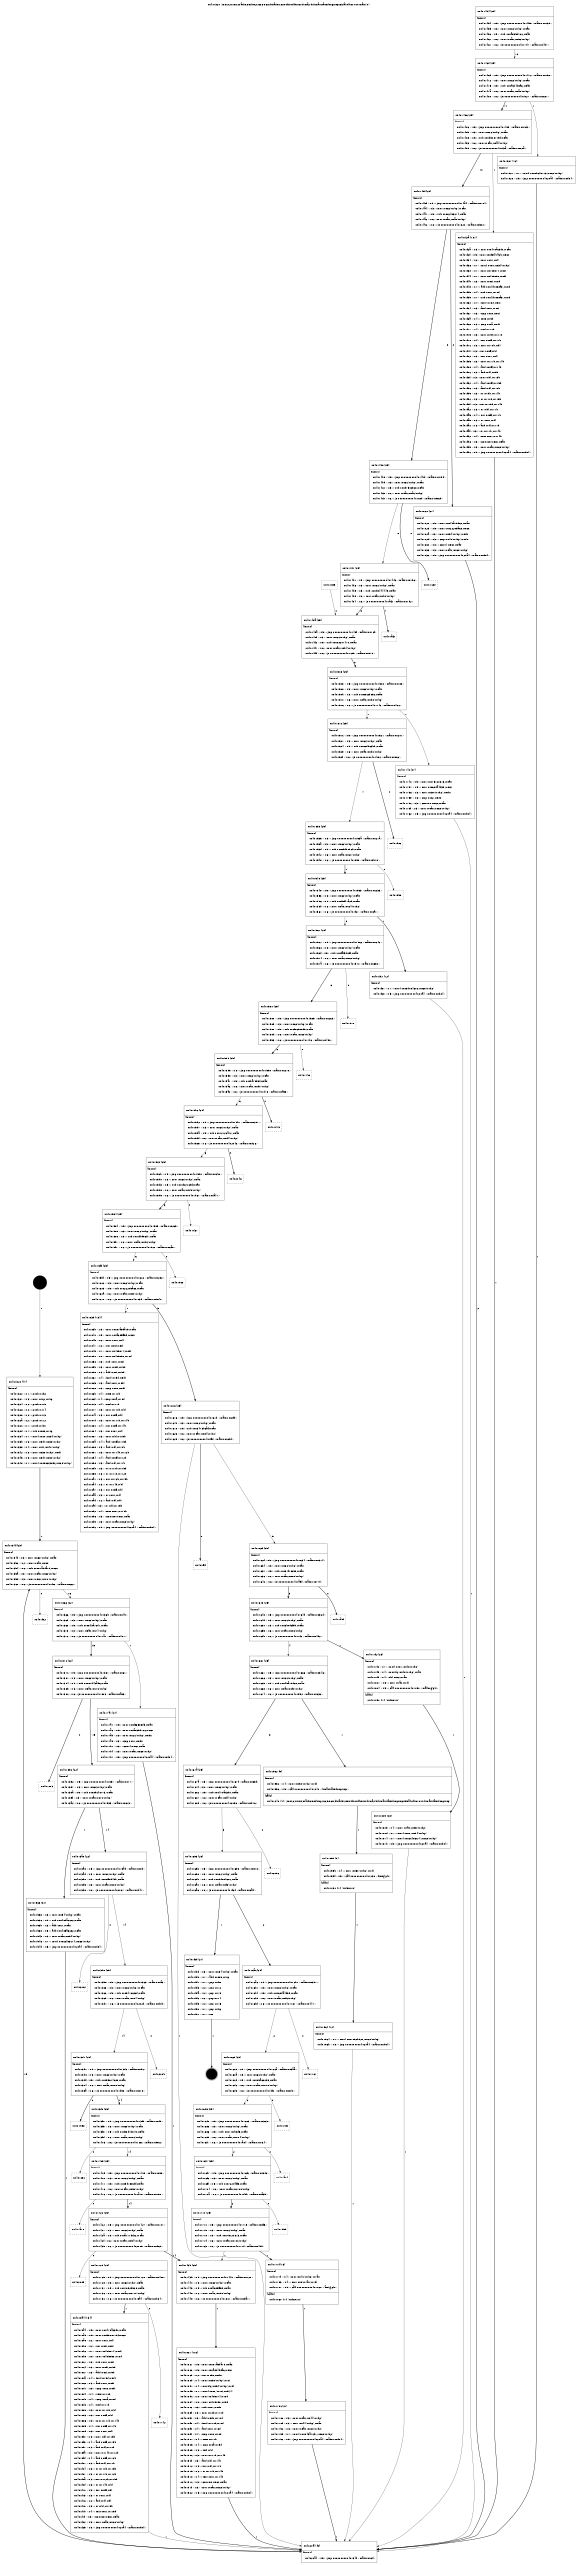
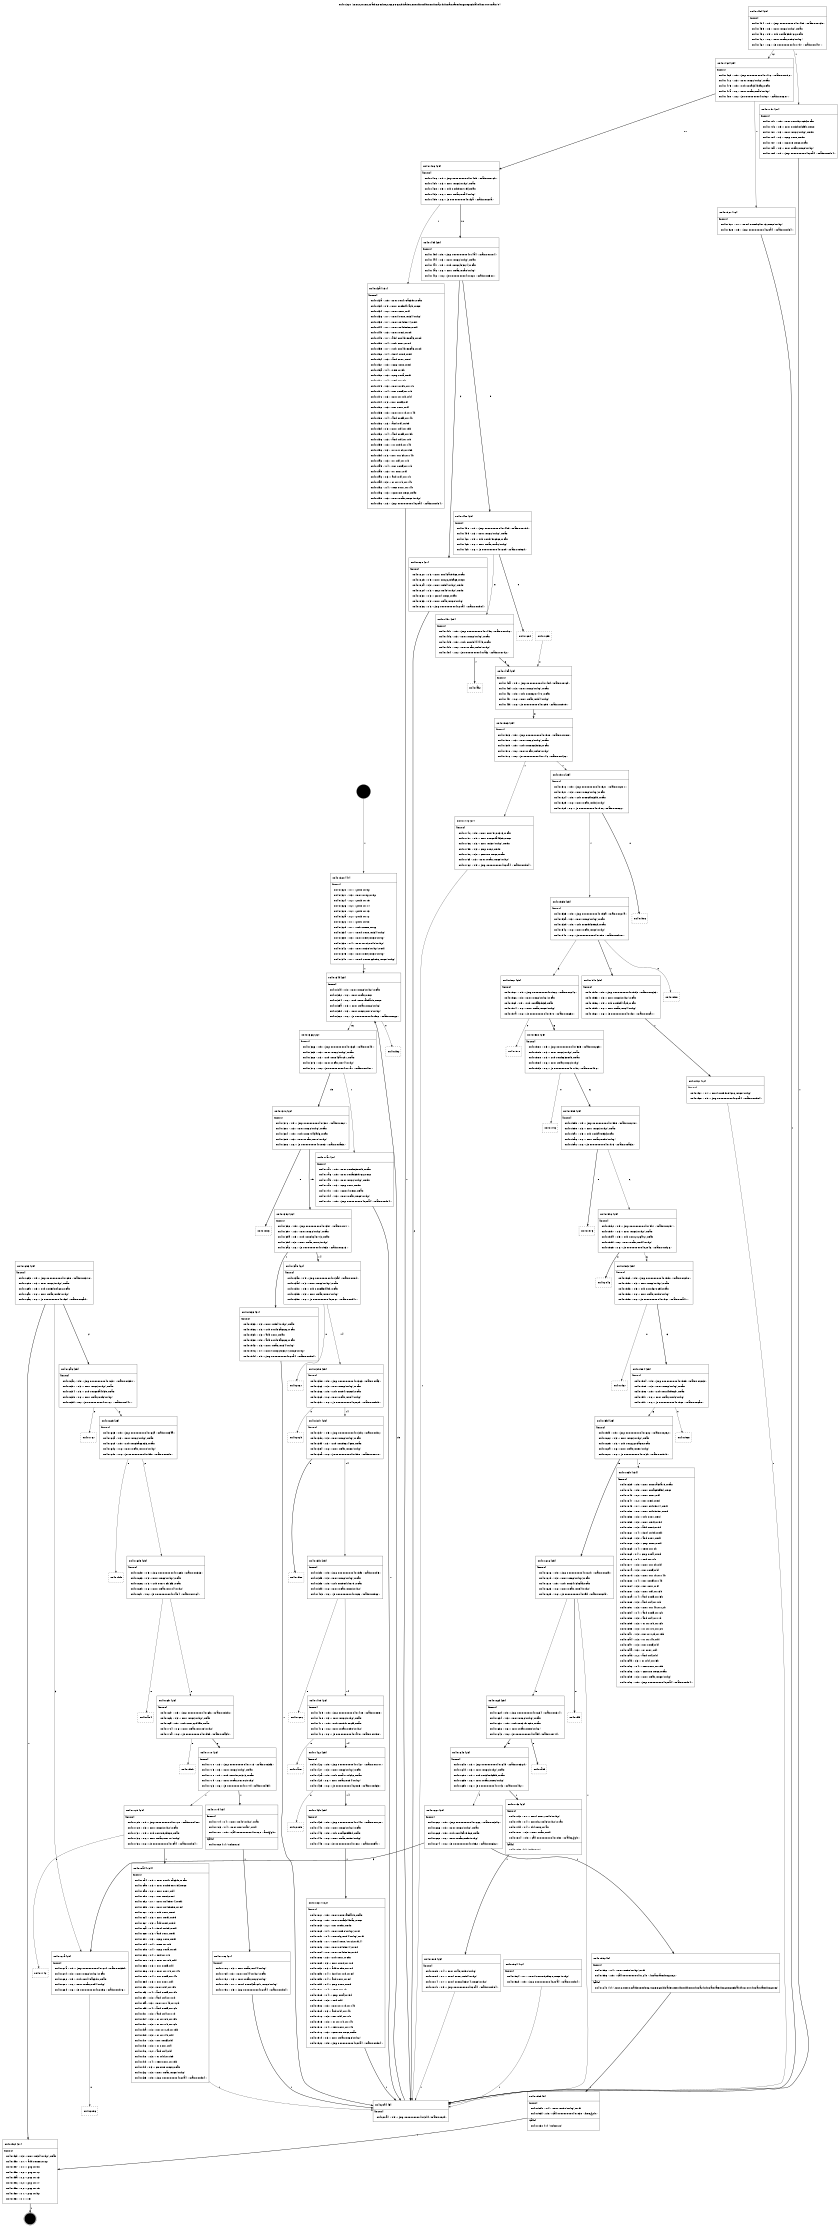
node "0x4017d7 [27]": added
edge "0x40154e [25]" -> "0x401567 [25]": now "0x401535 [25]" -> "0x401567 [25]"
edge "0x40167a [25]" -> "0x401693 [25]": reversed
edge "0x40195b [9]" -> "0x401964 [12]": now "0x40195b [9]" -> "0x401fcd [21]"
edge "0x4013d7 [25]" -> "0x4013f0 [25]": style bold -> solid
edge "0x401710 [25]" -> "0x40143b [25]": now "0x401710 [25]" -> "0x401729 [25]"
